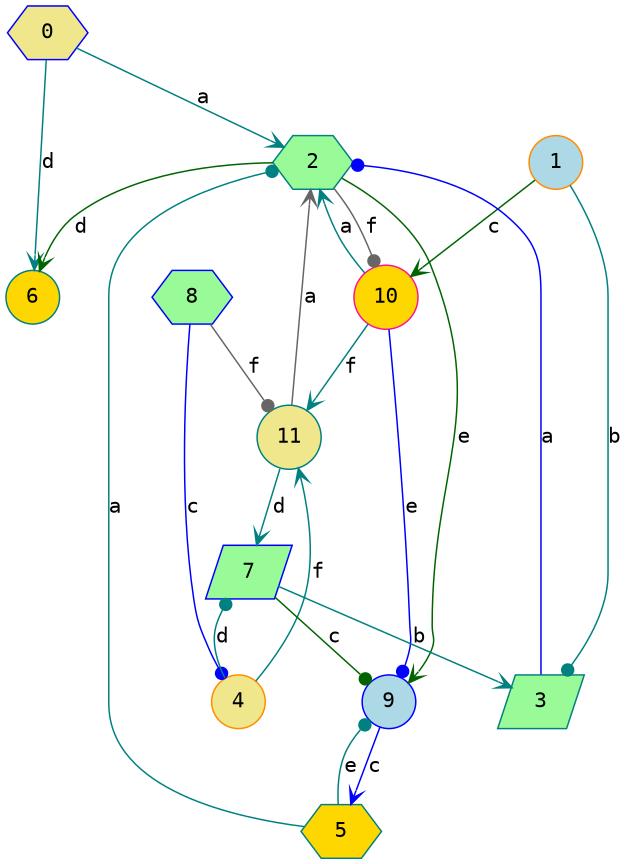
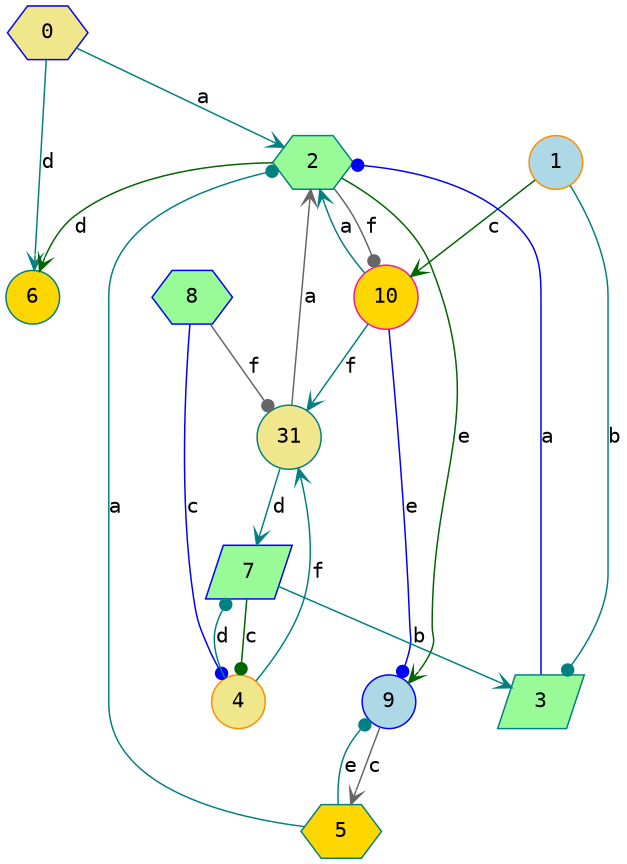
node "11": label "11" -> "31"
edge "7" -> "9": now "7" -> "4"
edge "9" -> "5": color blue -> gray40
